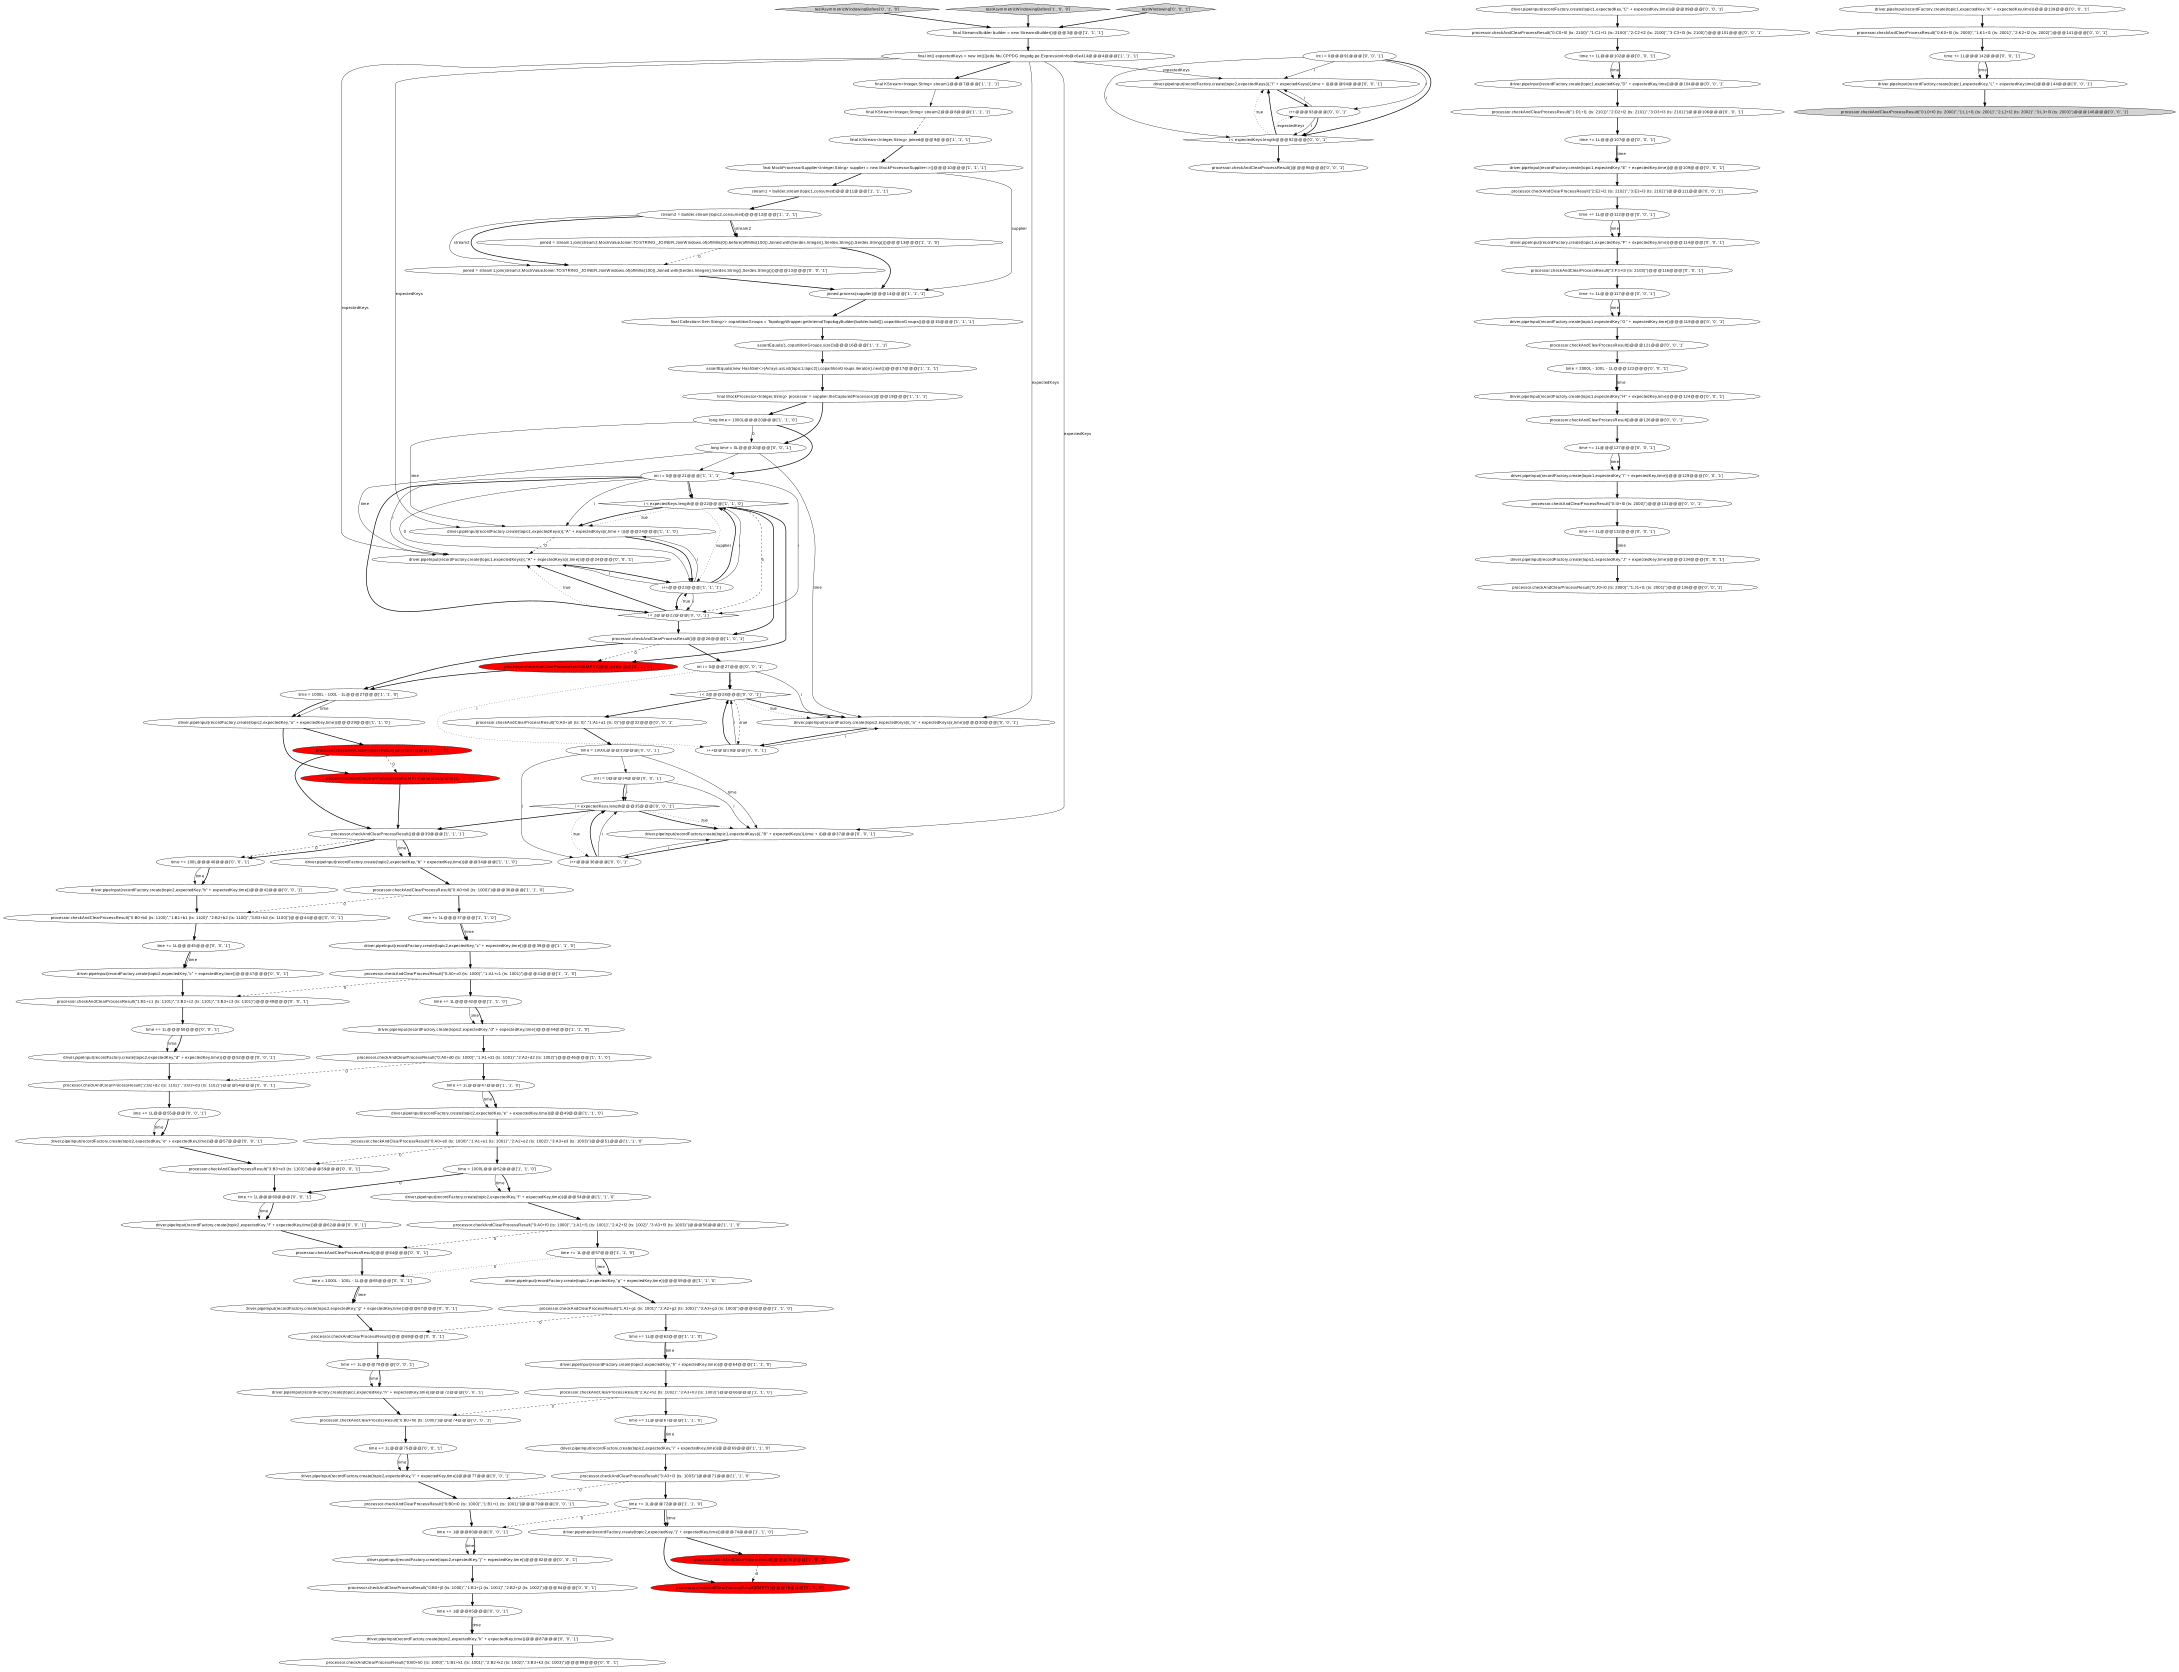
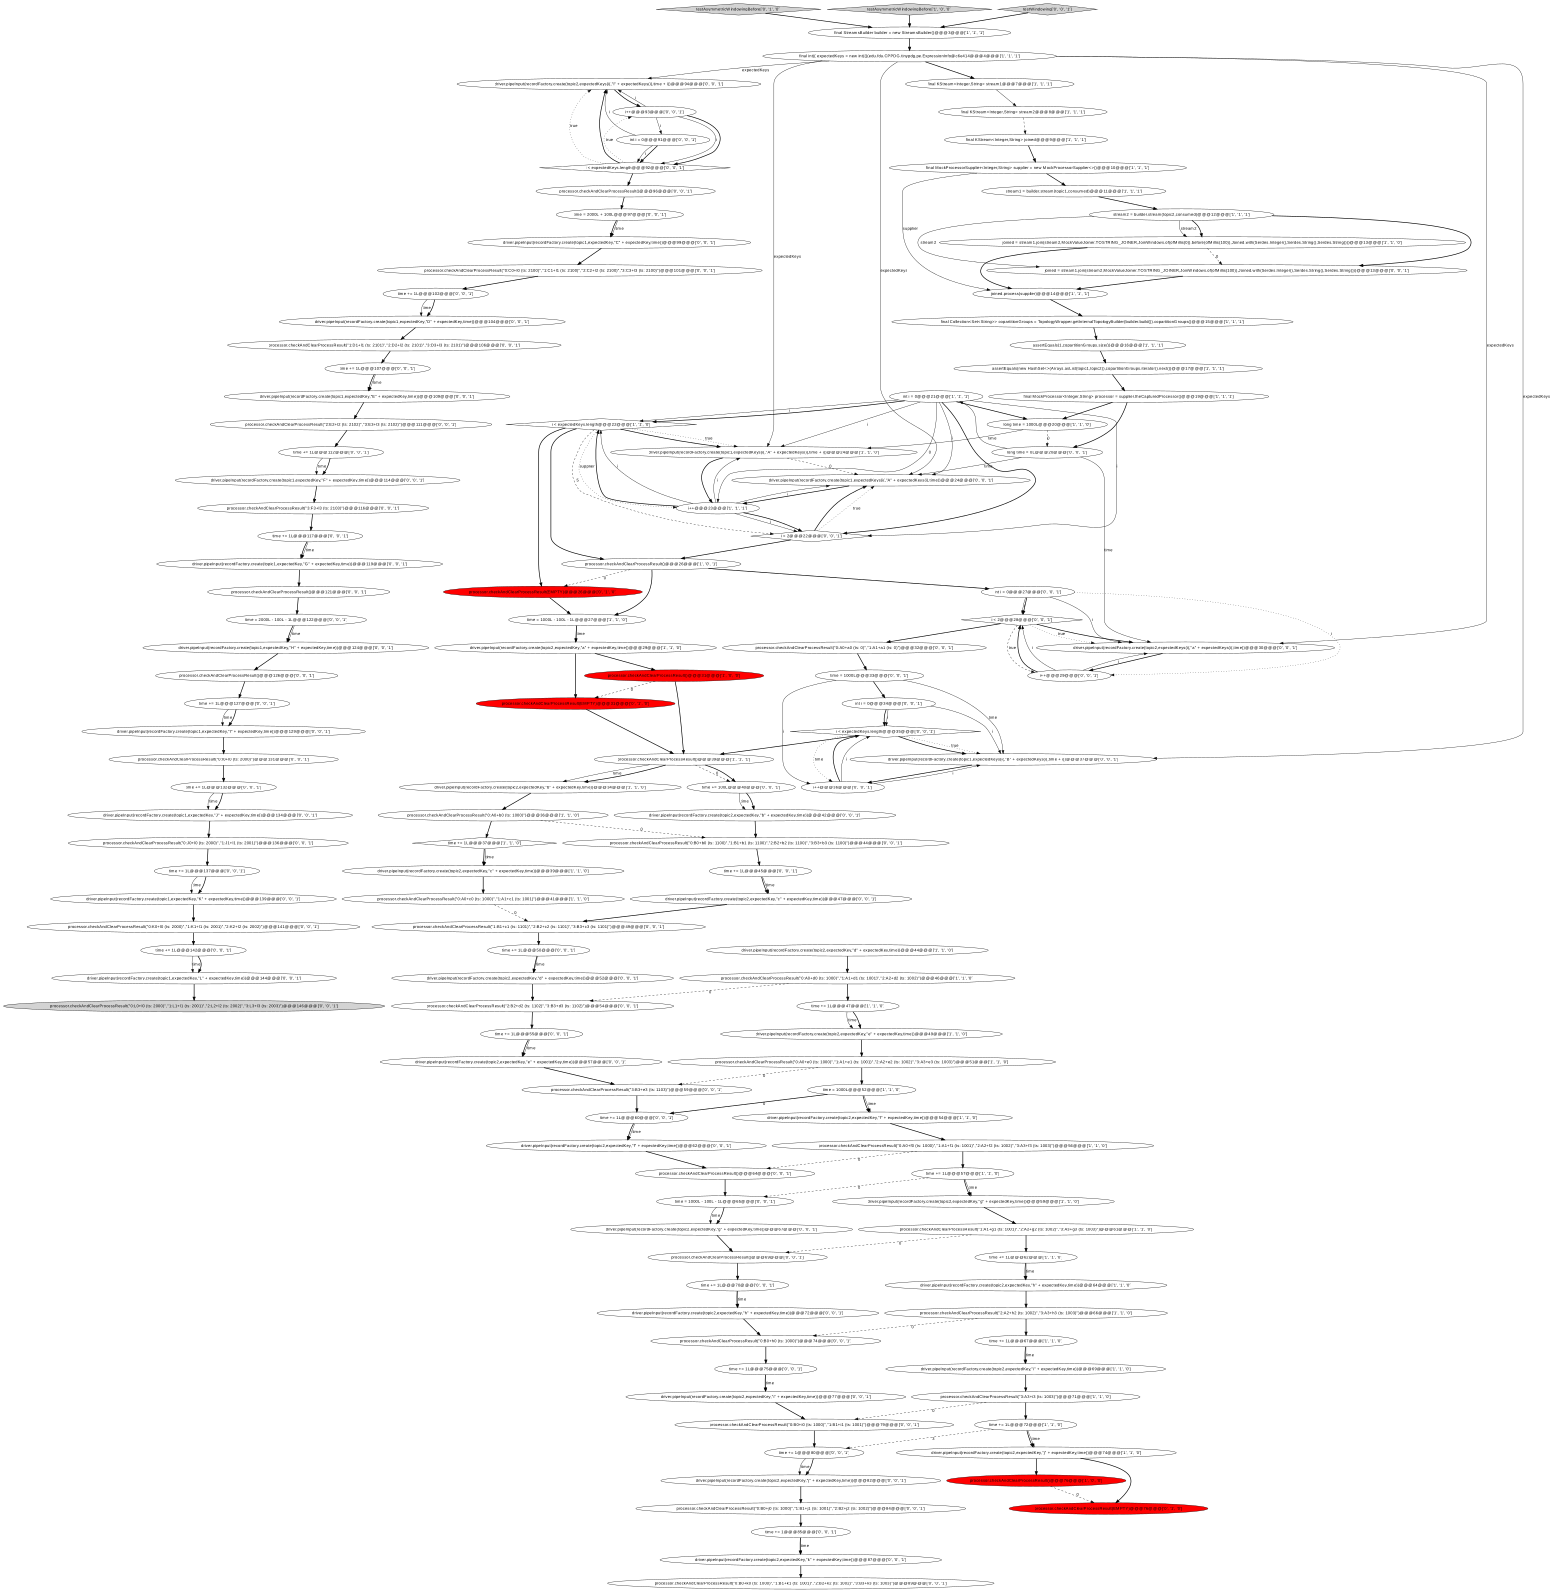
edge "int i = 0@@@91@@@['0', '0', '1']" -> "i++@@@93@@@['0', '0', '1']": reversed
edge "i < expectedKeys.length@@@92@@@['0', '0', '1']" -> "i++@@@93@@@['0', '0', '1']": label "expectedKeys" -> "true"
node "time = 2000L + 100L@@@97@@@['0', '0', '1']": added
edge "long time = 1000L@@@20@@@['1', '1', '0']" -> "long time = 0L@@@20@@@['0', '0', '1']": style solid -> dashed
edge "long time = 1000L@@@20@@@['1', '1', '0']" -> "int i = 0@@@21@@@['1', '1', '1']": reversed
edge "i < 2@@@22@@@['0', '0', '1']" -> "i++@@@23@@@['1', '1', '1']": removed, label "true"
edge "time = 1000L@@@33@@@['0', '0', '1']" -> "int i = 0@@@34@@@['0', '0', '1']": style solid -> bold
edge "i < expectedKeys.length@@@35@@@['0', '0', '1']" -> "i++@@@36@@@['0', '0', '1']": label "true" -> "time"
node "time += 1L@@@137@@@['0', '0', '1']": added
node "time += 1L@@@37@@@['1', '1', '0']": shape ellipse -> diamond
node "time += 1L@@@42@@@['1', '1', '0']": removed
edge "time += 1L@@@57@@@['1', '1', '0']" -> "time = 1000L - 100L - 1L@@@65@@@['0', '0', '1']": style dotted -> dashed
edge "time += 1L@@@72@@@['1', '1', '0']" -> "time += 1@@@80@@@['0', '0', '1']": label "0" -> "3"
